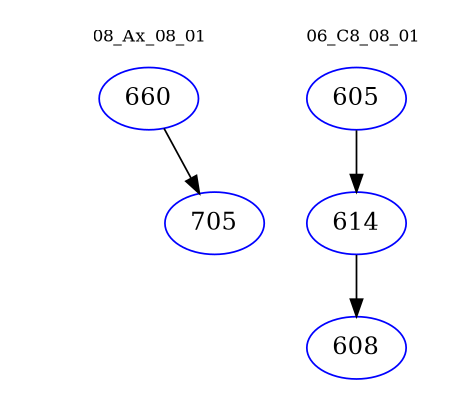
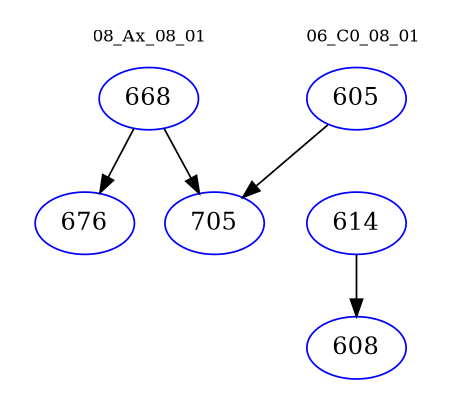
cluster "06_C8_08_01": label "06_C8_08_01" -> "06_C0_08_01"
node "660": label "660" -> "668"
edge "605" -> "614": now "605" -> "705"
node "676": added
